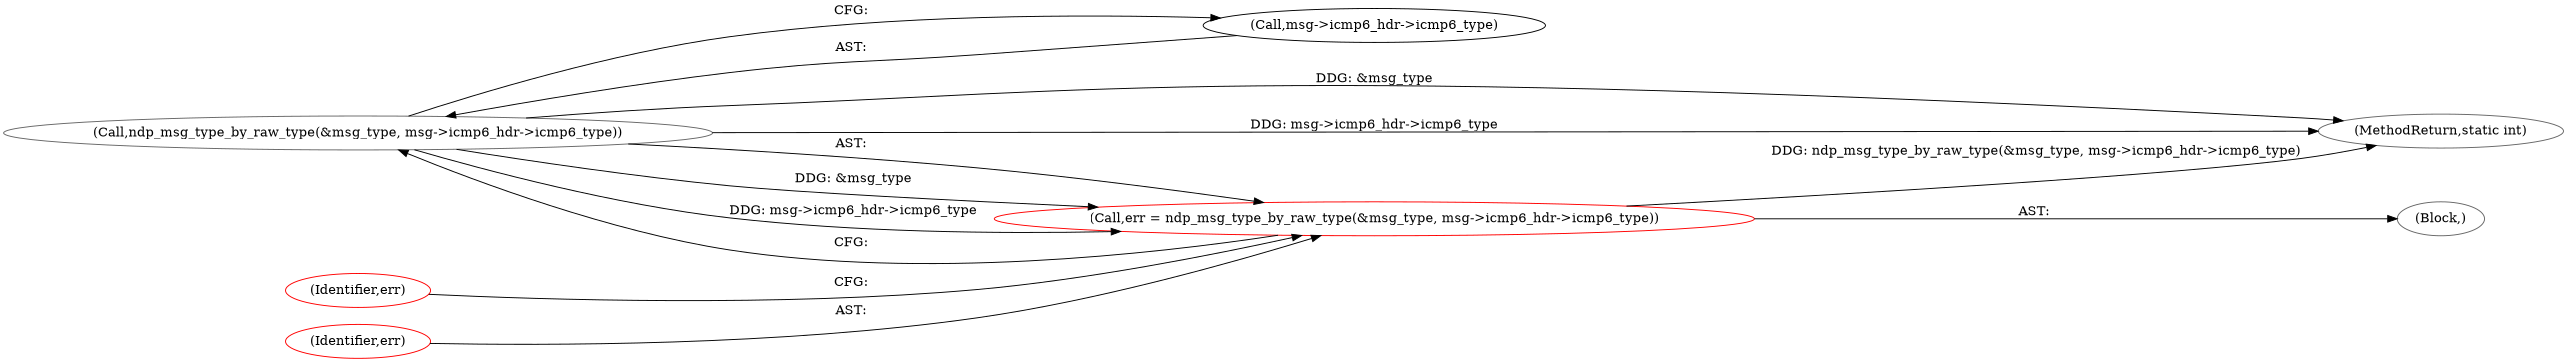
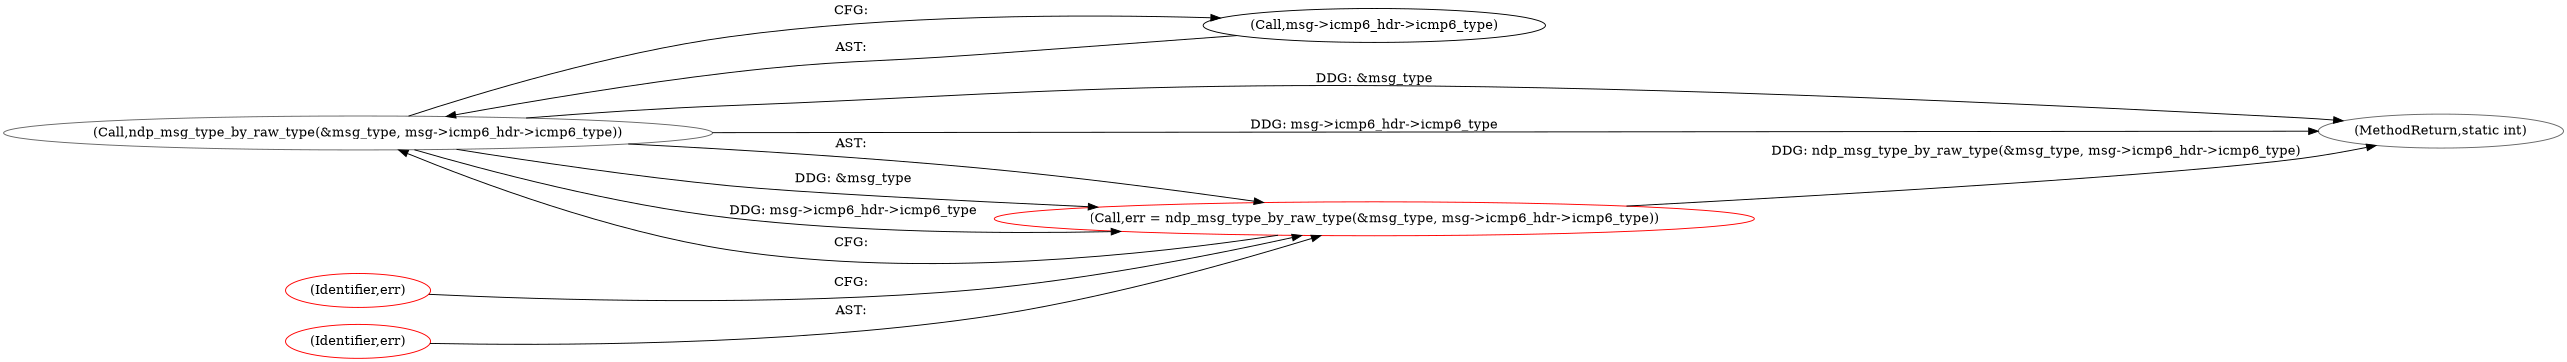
node "(Block,)": removed
